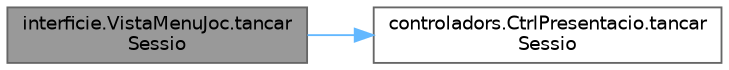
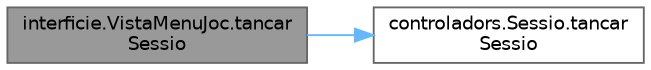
node "controladors.CtrlPresentacio.tancar Sessio": label "controladors.CtrlPresentacio.tancar Sessio" -> "controladors.Sessio.tancar Sessio"
